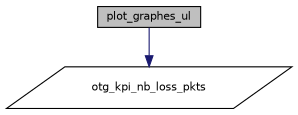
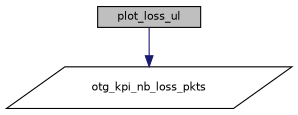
node "plot_graphes_ul": label "plot_graphes_ul" -> "plot_loss_ul"
